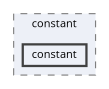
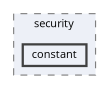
cluster "constant": label "constant" -> "security"
